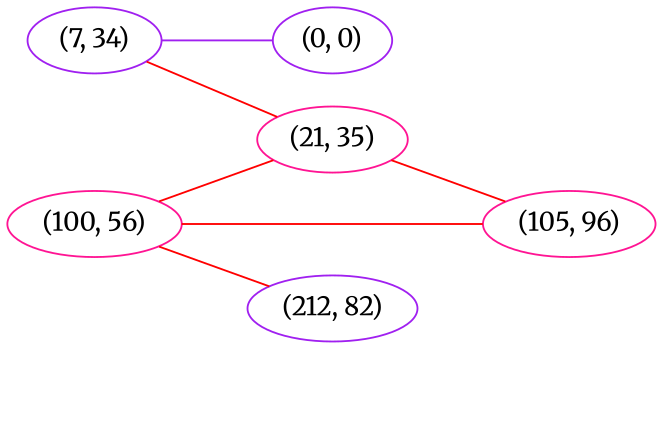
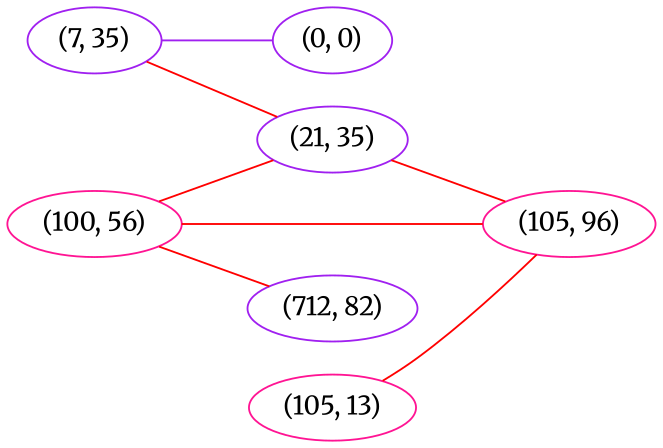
node "(7, 34)": label "(7, 34)" -> "(7, 35)"
node "(21, 35)": color deeppink -> purple
node "(212, 82)": label "(212, 82)" -> "(712, 82)"
node "(105, 13)": added
